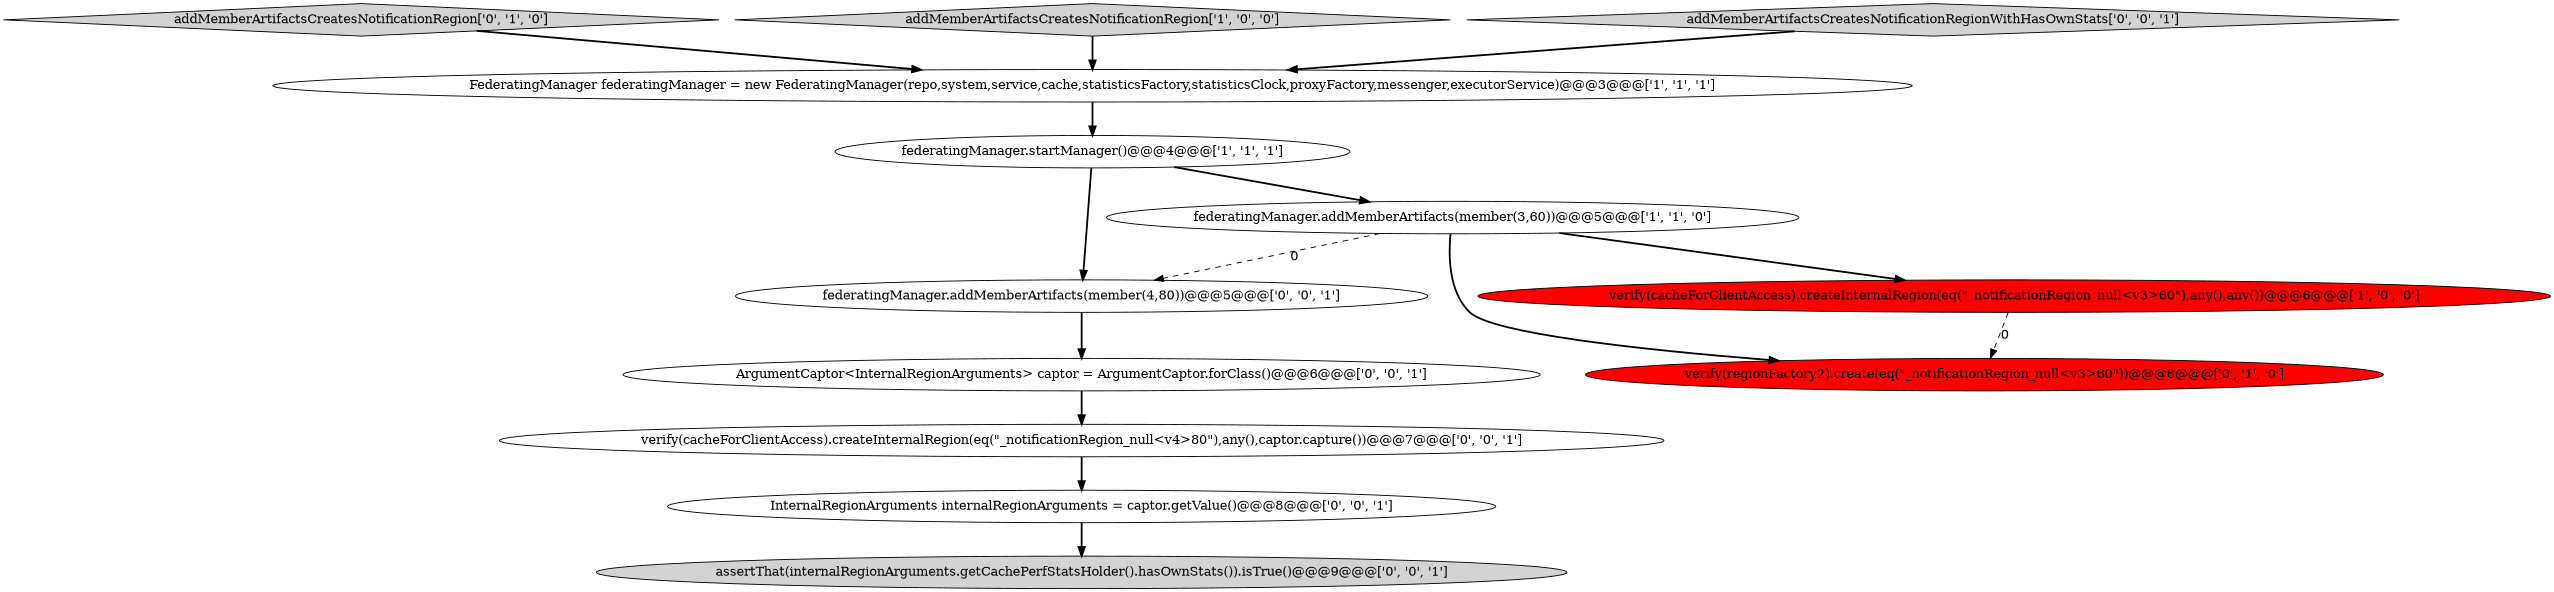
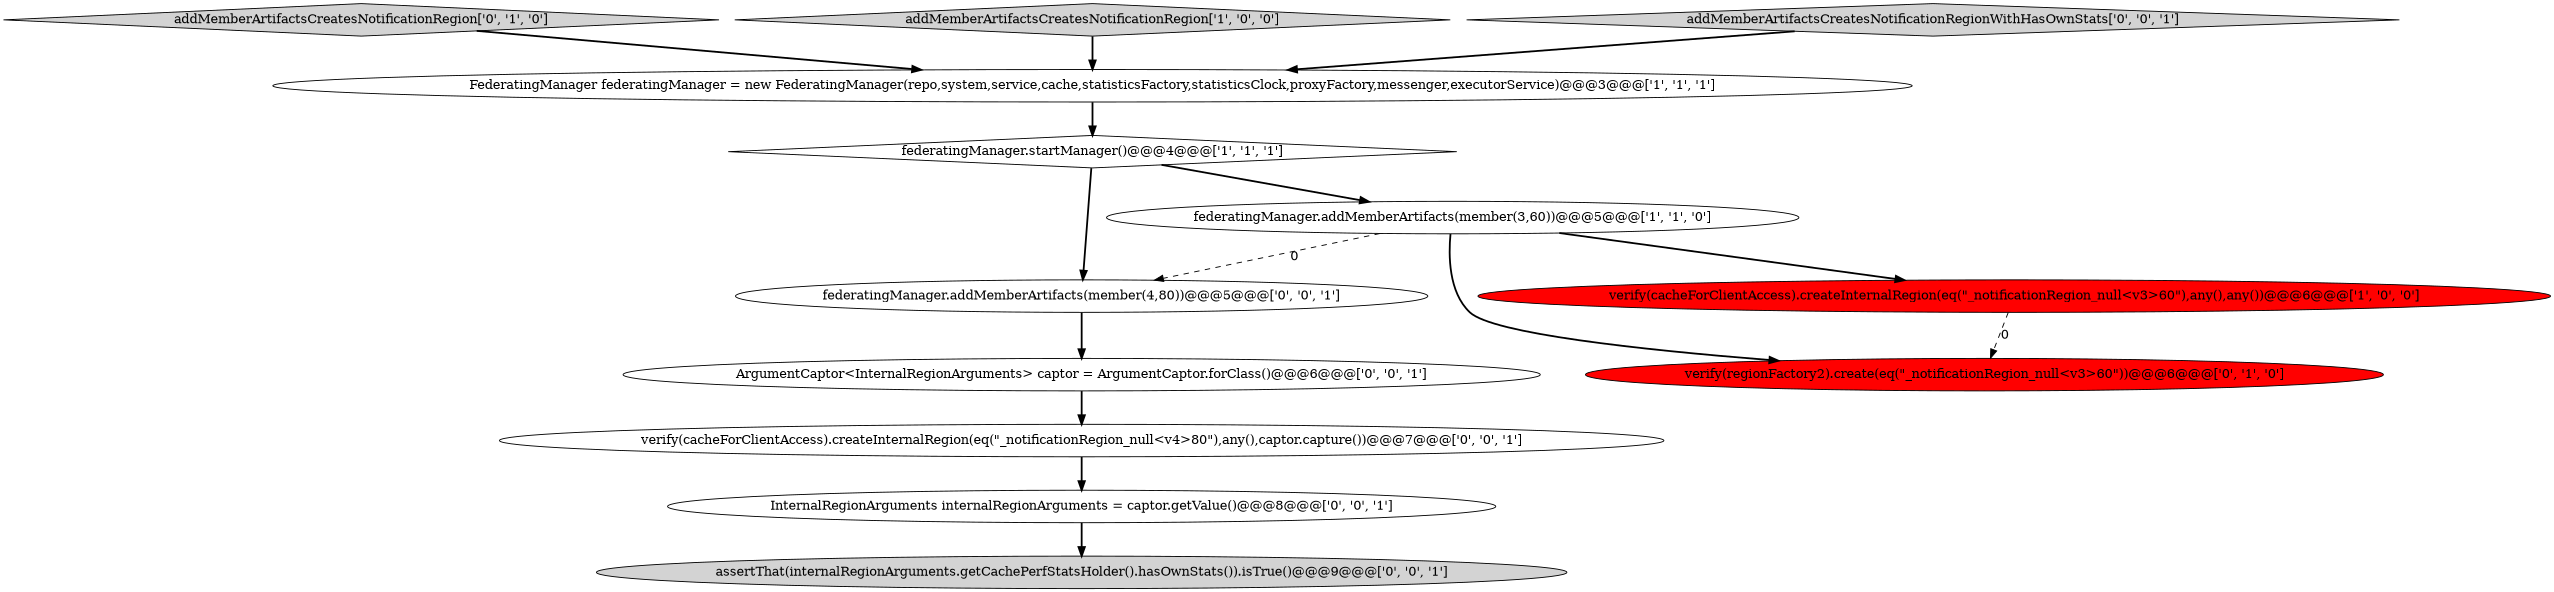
node "federatingManager.startManager()@@@4@@@['1', '1', '1']": shape ellipse -> diamond
